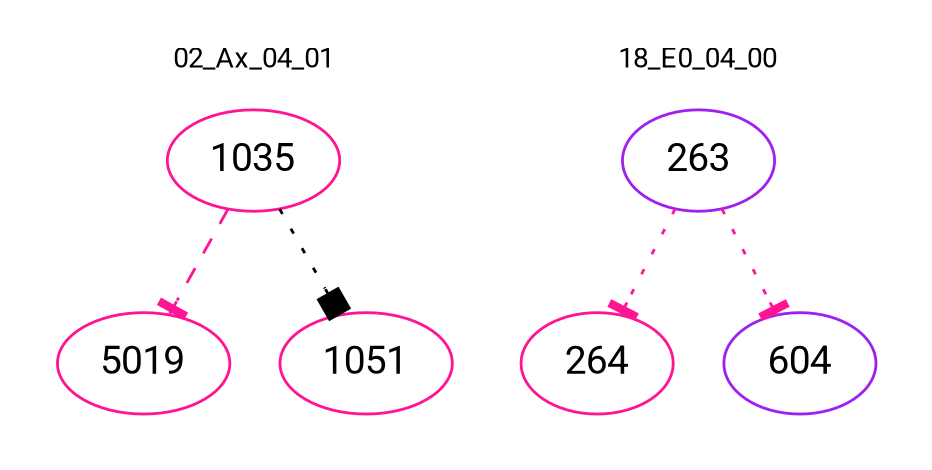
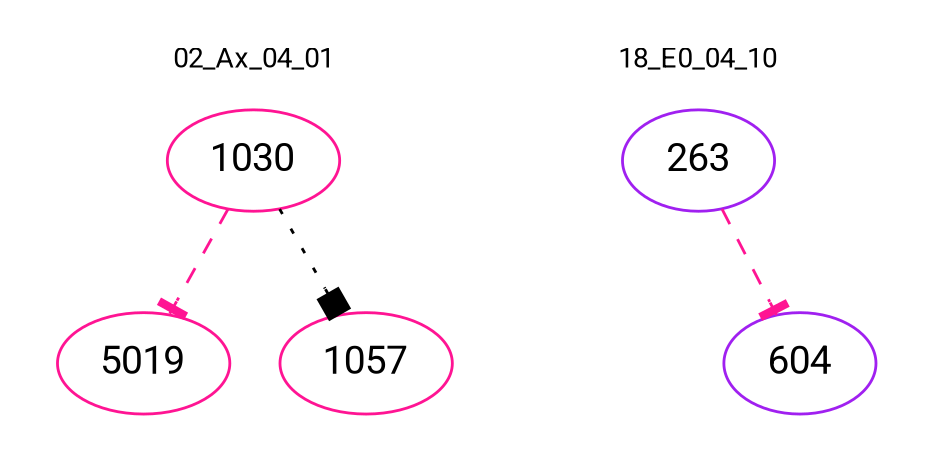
cluster "18_E0_04_00": label "18_E0_04_00" -> "18_E0_04_10"
node "1035": label "1035" -> "1030"
edge "263" -> "604": style dotted -> dashed
node "1051": label "1051" -> "1057"
node "264": removed
